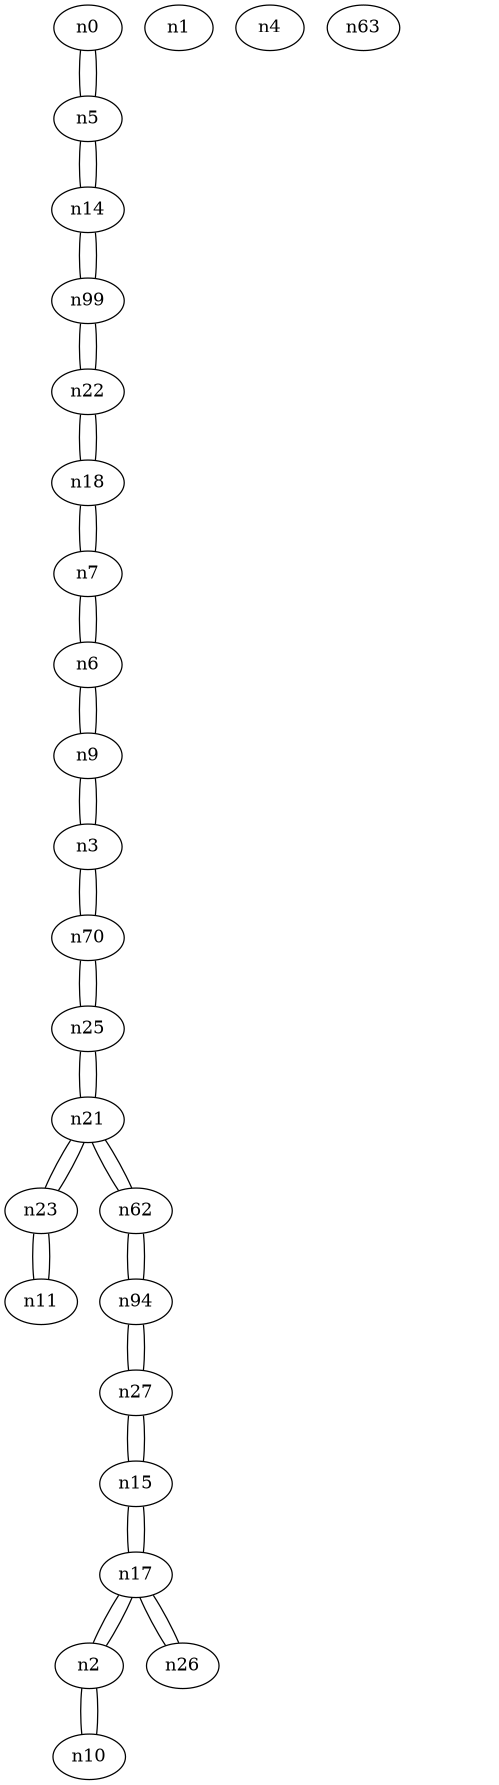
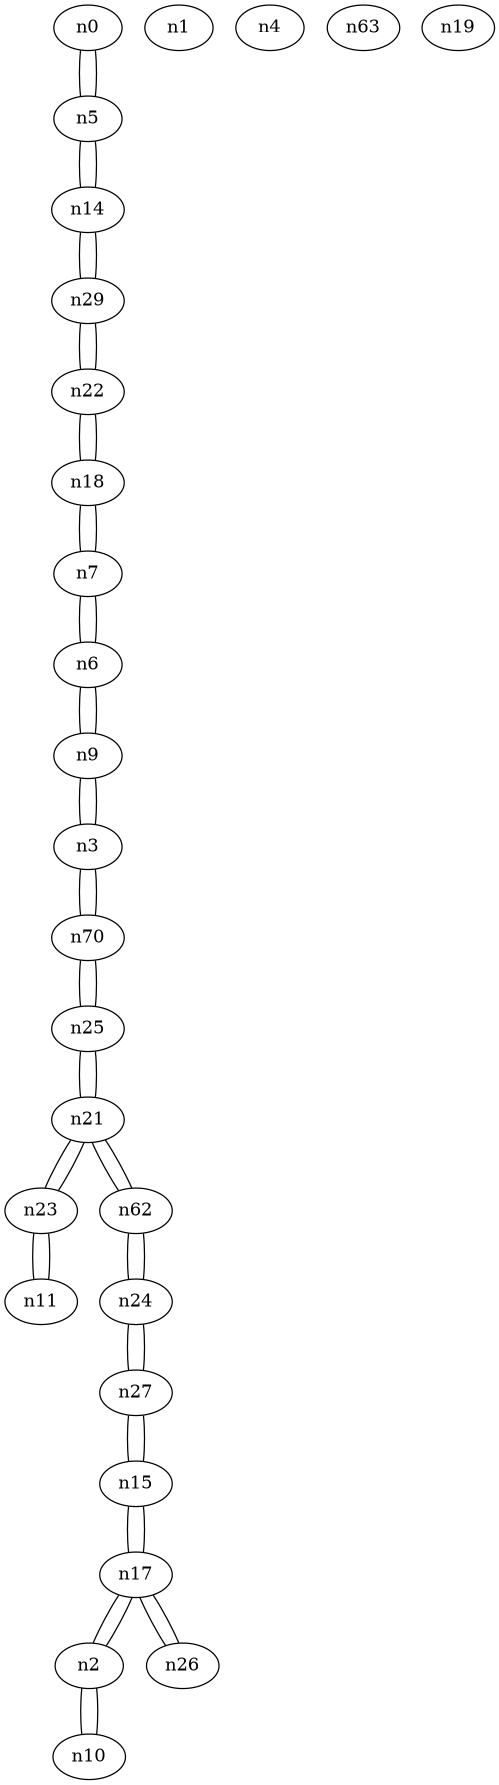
node "n19": added
node "n99": label "n99" -> "n29"
node "n94": label "n94" -> "n24"
